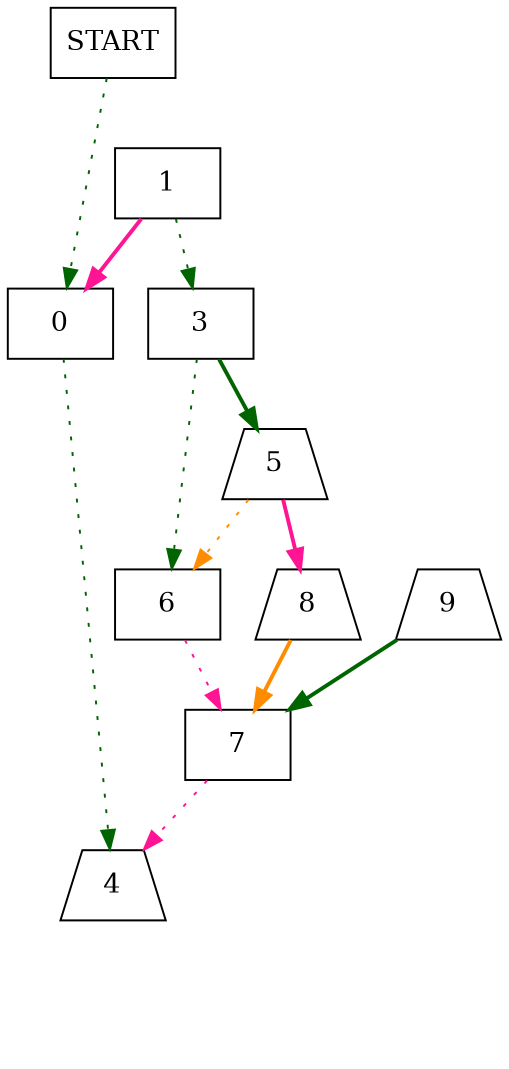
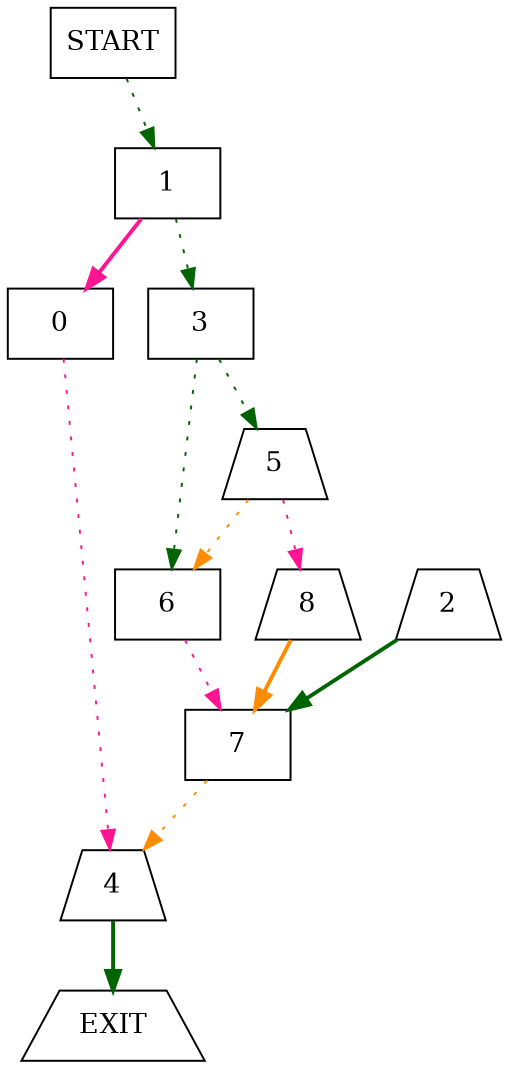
edge "START" -> "0": now "START" -> "1"
edge "3" -> "5": style bold -> dotted
edge "5" -> "8": style bold -> dotted
edge "0" -> "4": color darkgreen -> deeppink
node "9": label "9" -> "2"
edge "7" -> "4": color deeppink -> darkorange
node "EXIT": added
